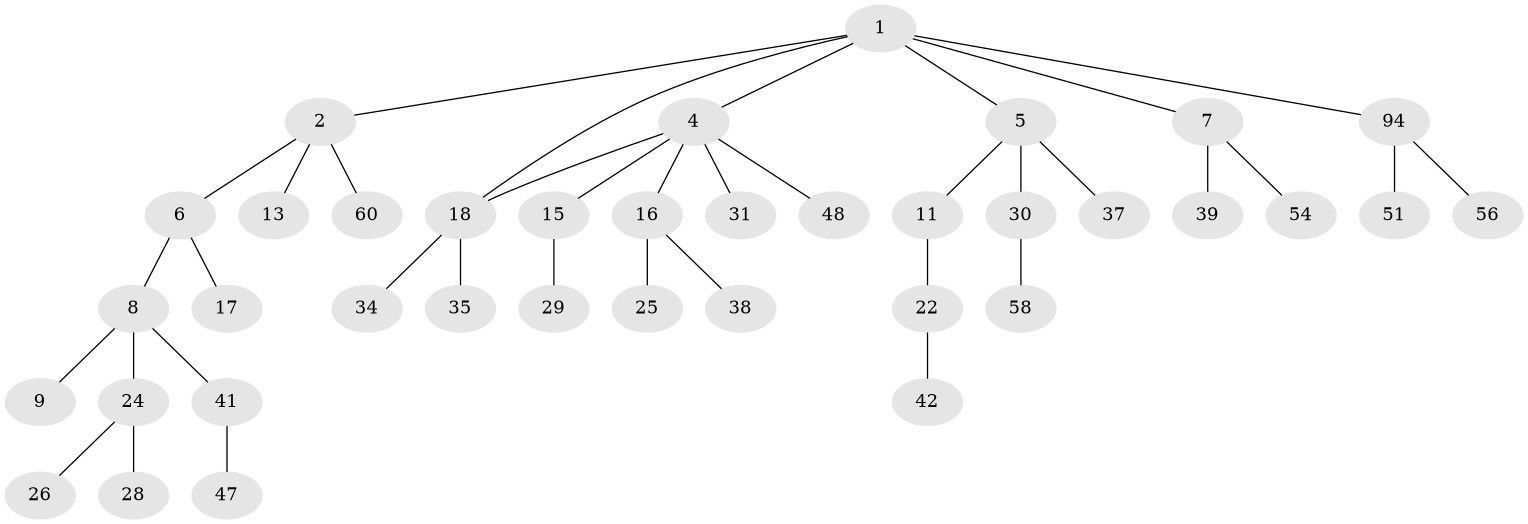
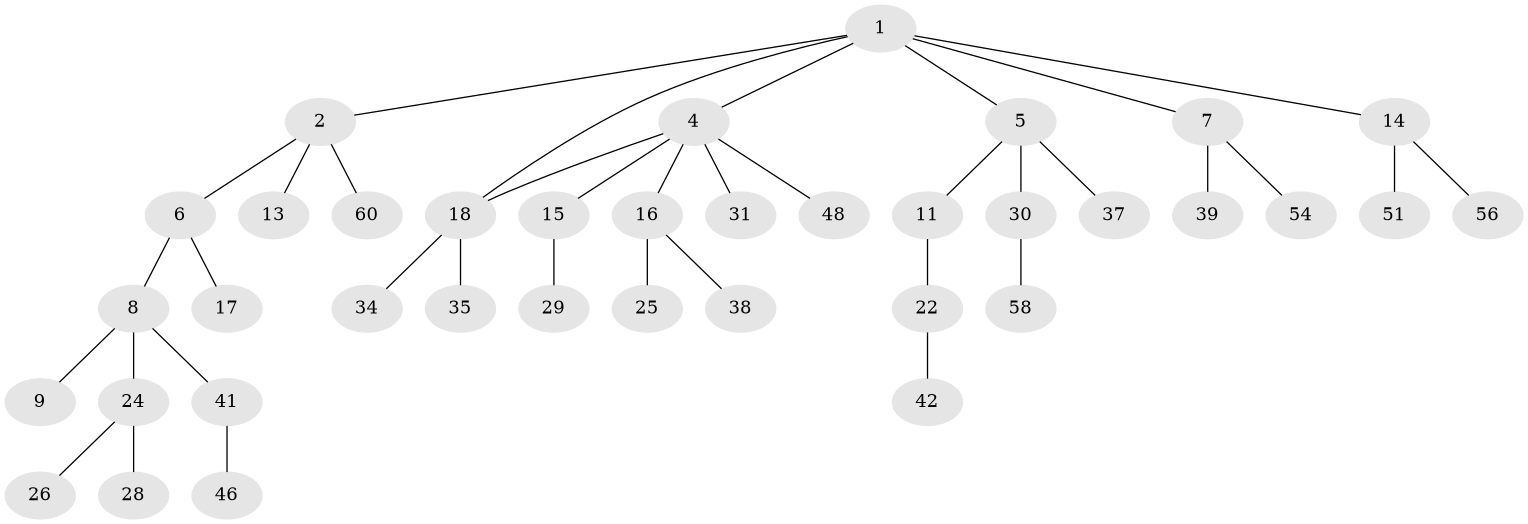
node "94": label "94" -> "14"
node "47": label "47" -> "46"
